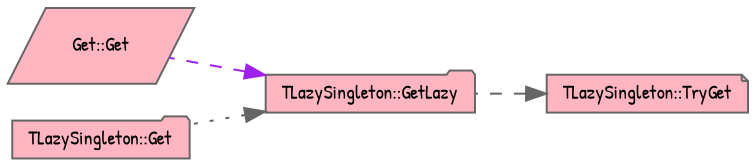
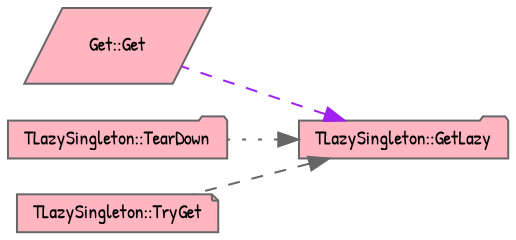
edge "TLazySingleton::GetLazy" -> "TLazySingleton::TryGet": reversed
node "TLazySingleton::Get": label "TLazySingleton::Get" -> "TLazySingleton::TearDown"
